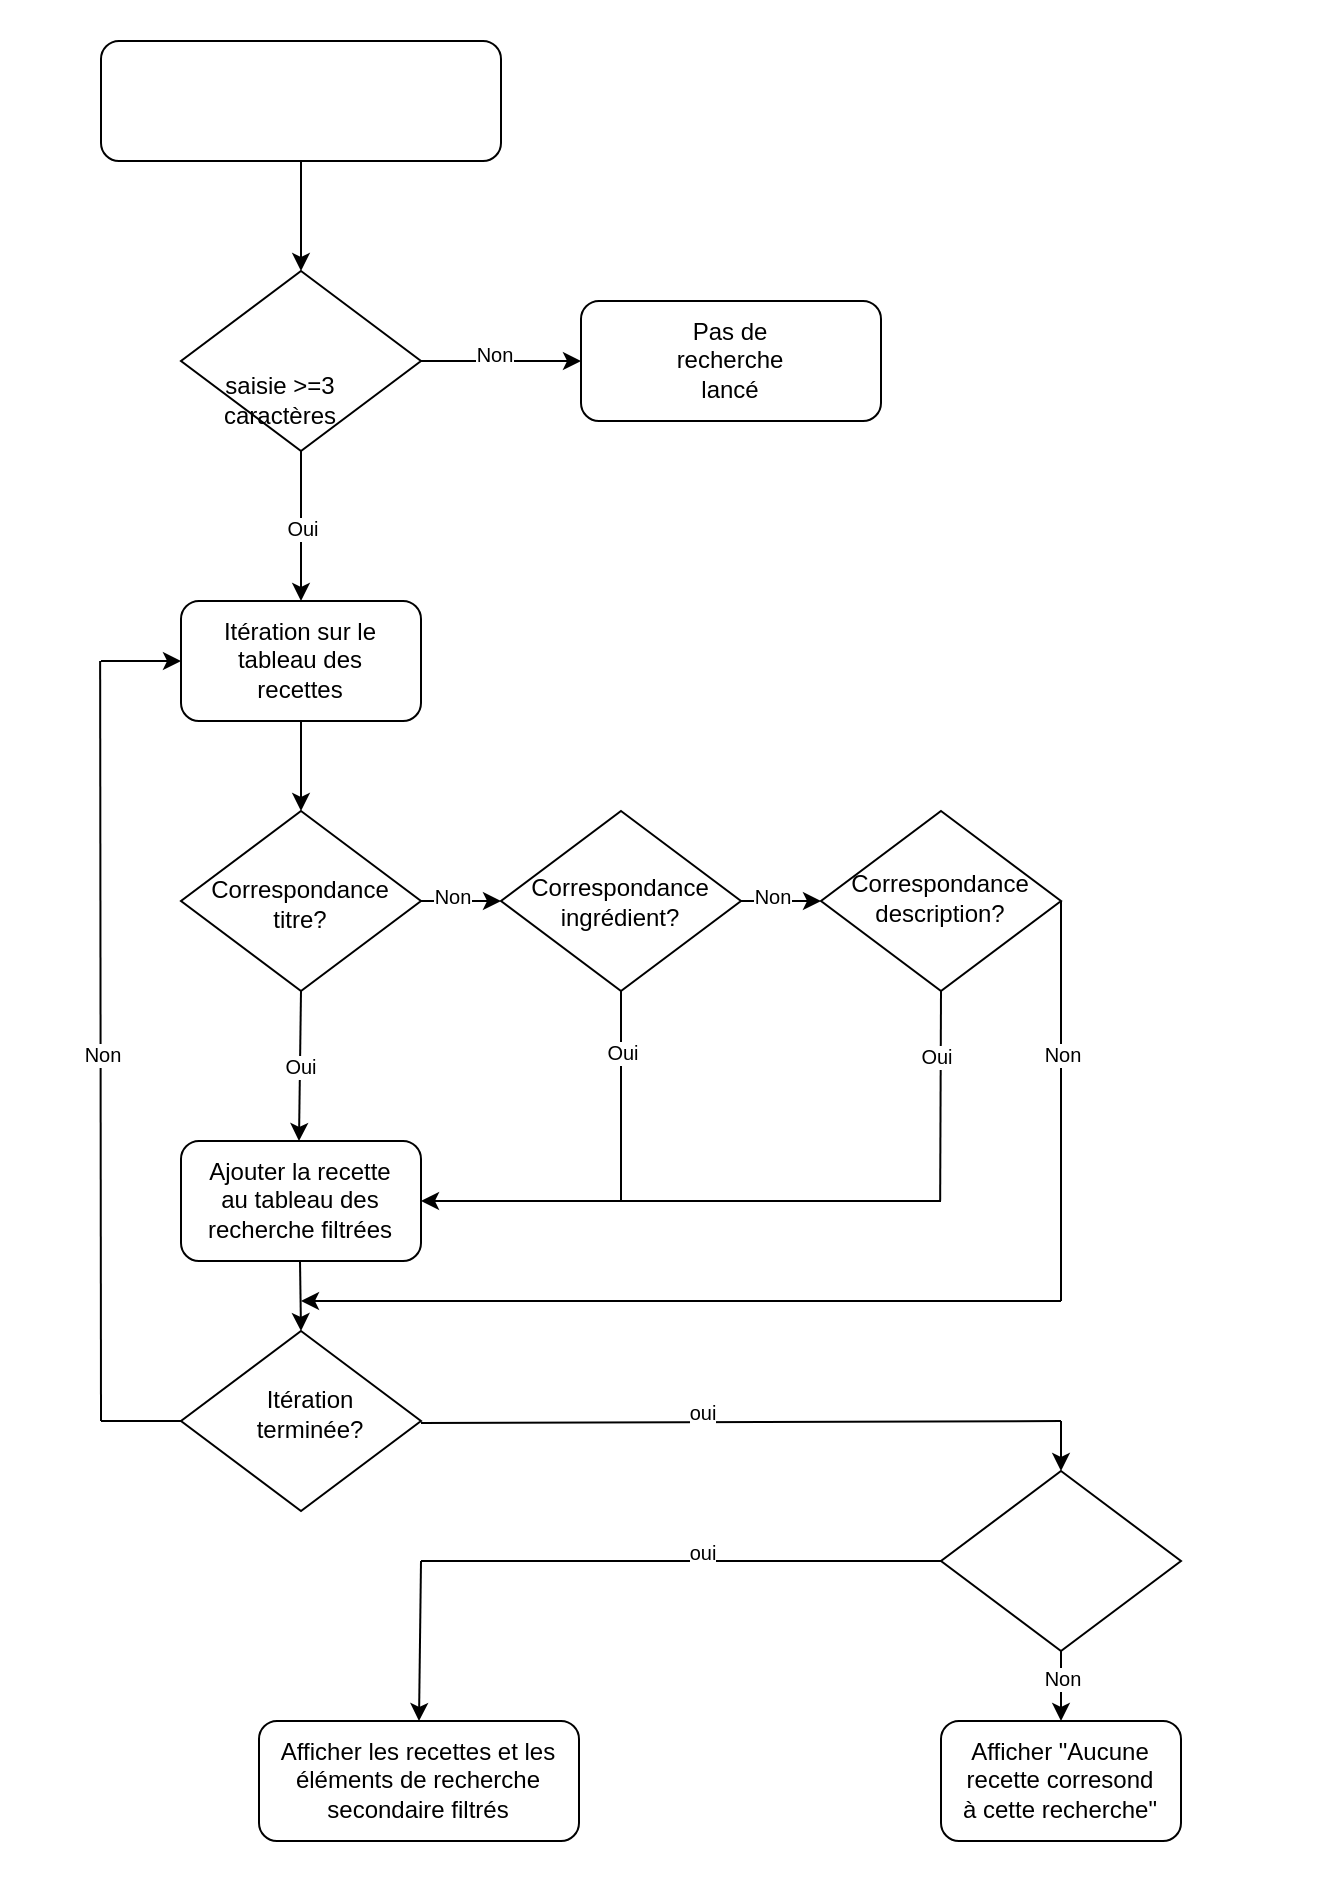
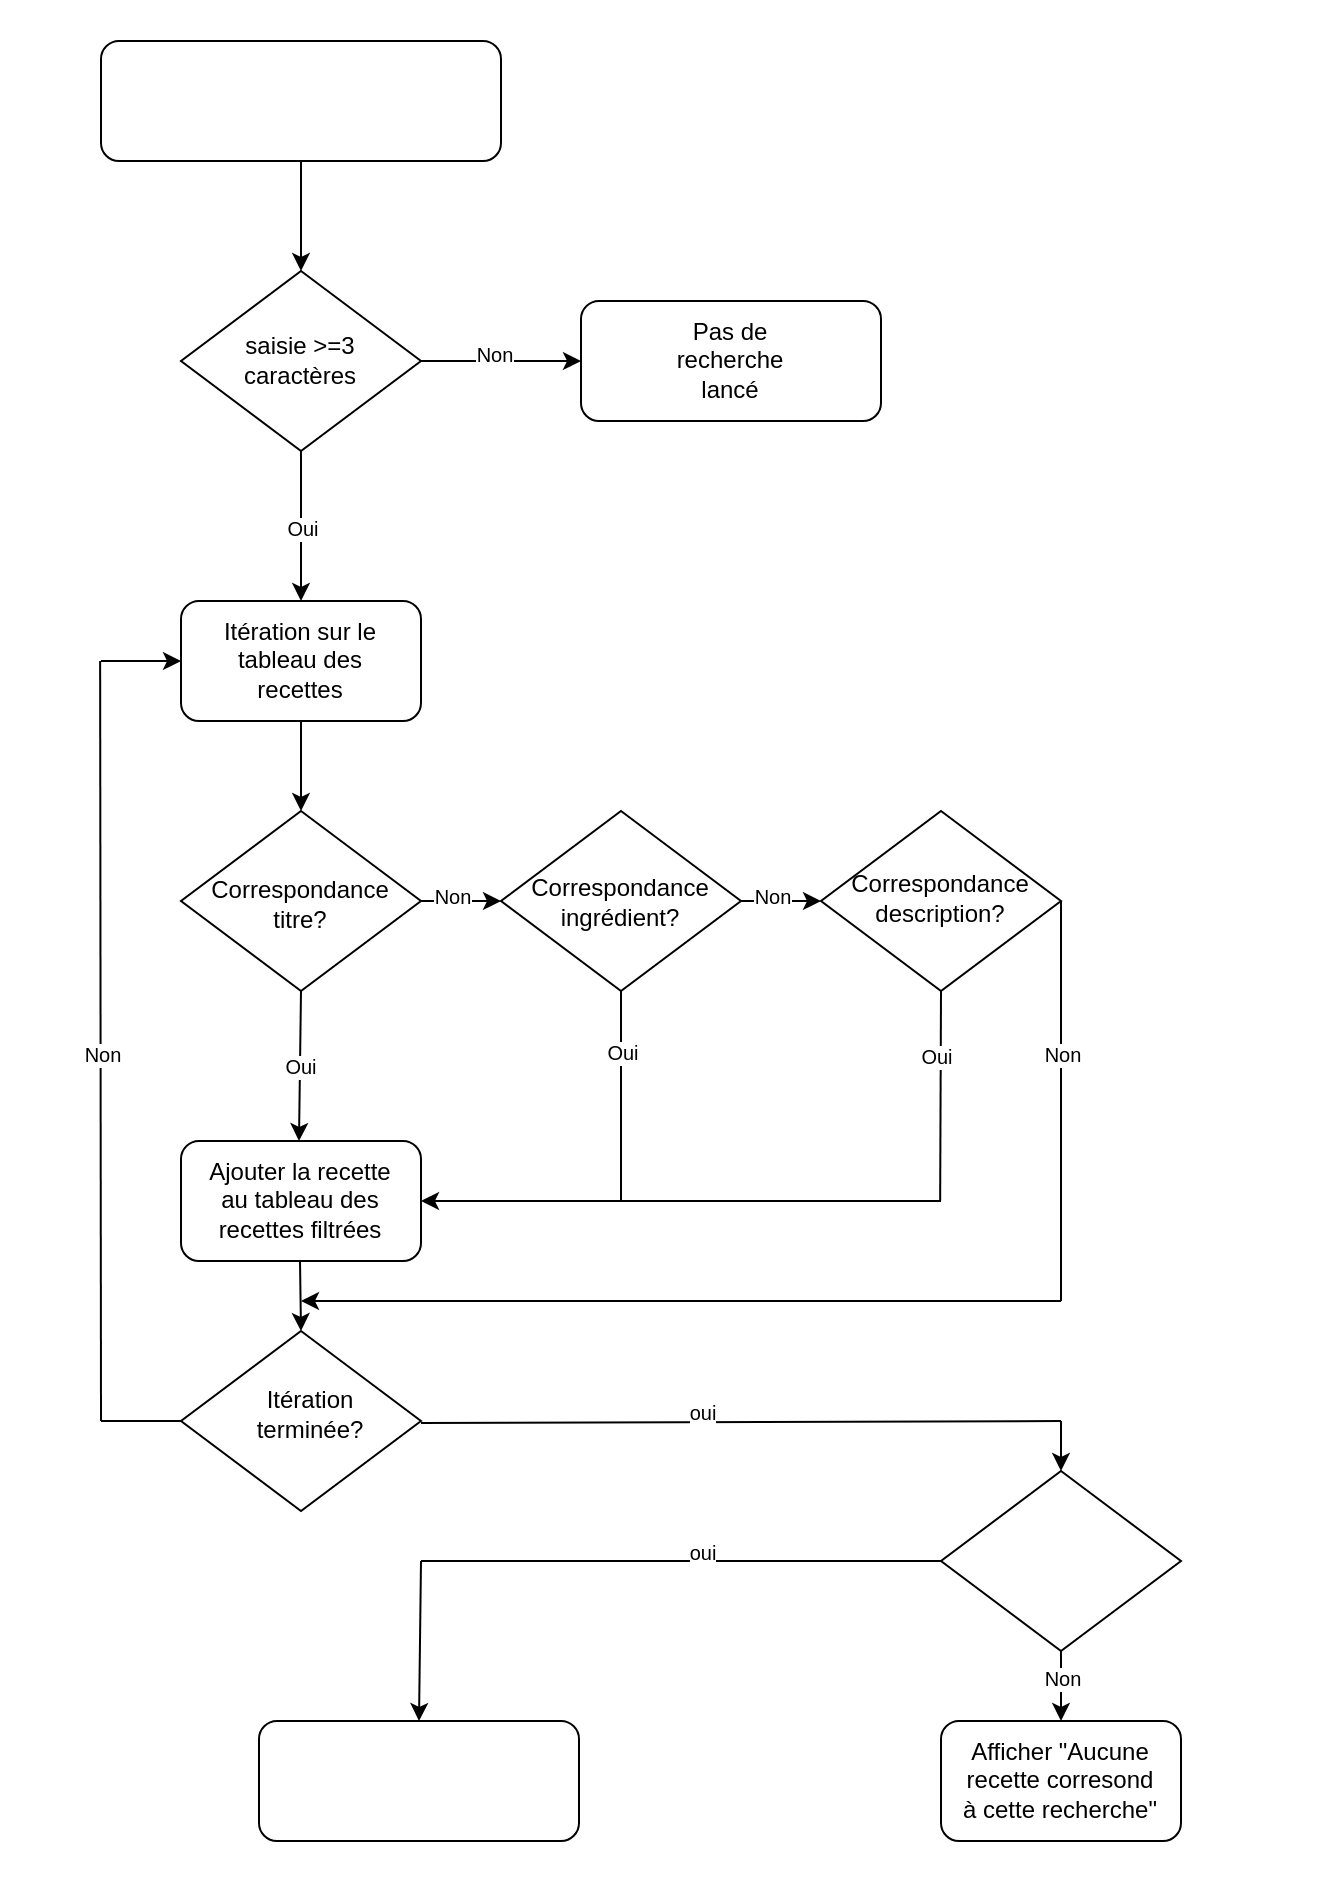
node "saisie >=3 caractères": moved (281, 401) -> (301, 361)
node "Ajouter la recette au tableau des recherche filtrées": label "Ajouter la recette au tableau des recherche filtrées" -> "Ajouter la recette au tableau des recettes filtrées"
node "Afficher les recettes et les éléments de recherche secondaire filtrés": removed
